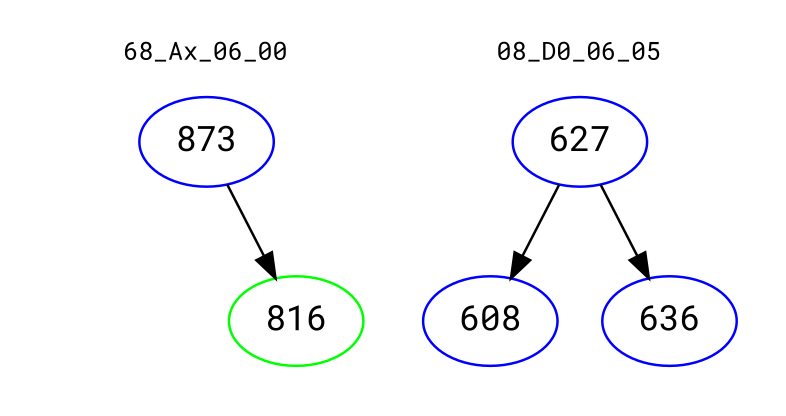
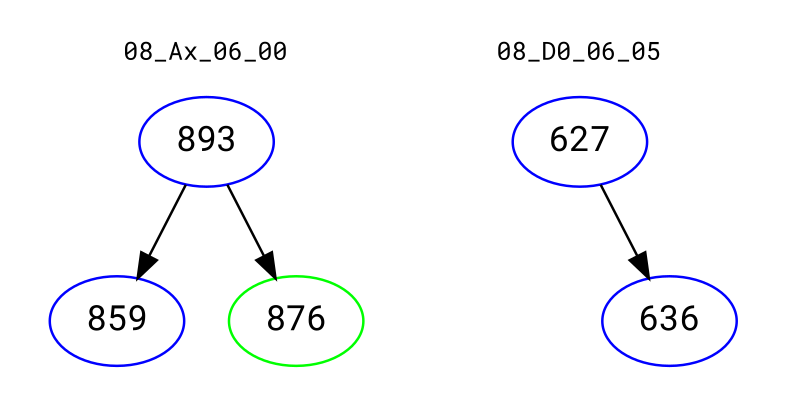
cluster "68_Ax_06_00": label "68_Ax_06_00" -> "08_Ax_06_00"
node "873": label "873" -> "893"
node "859": added
node "816": label "816" -> "876"
node "608": removed
